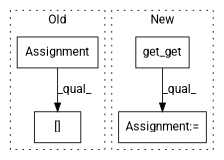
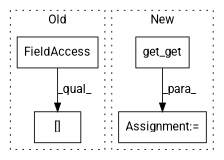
node "Assignment": label "Assignment" -> "FieldAccess"
edge "get_get" -> "Assignment:=": label "_qual_" -> "_para_"
